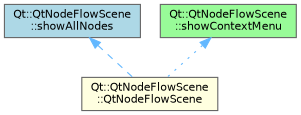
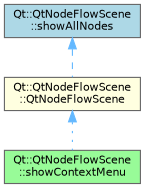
edge "Qt::QtNodeFlowScene ::QtNodeFlowScene" -> "Qt::QtNodeFlowScene ::showContextMenu": reversed
